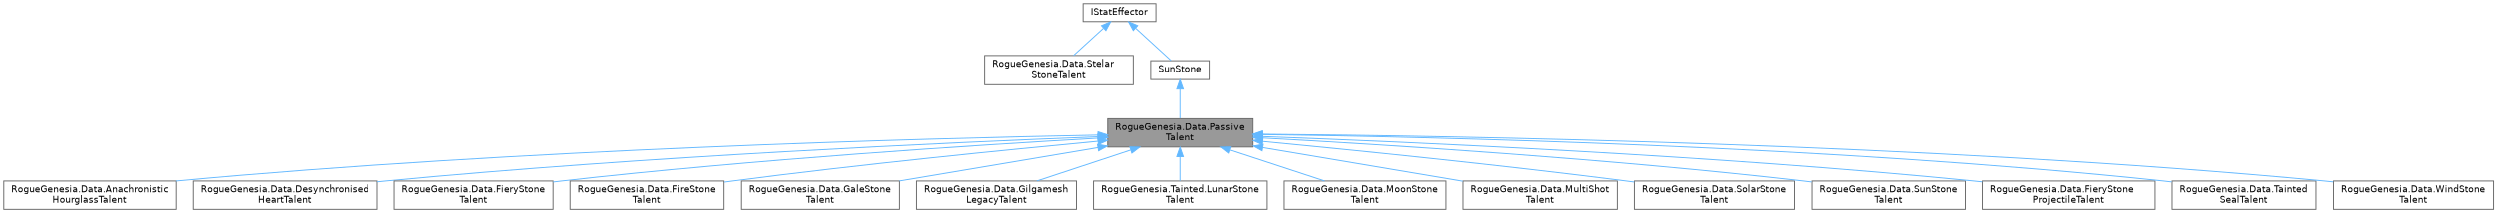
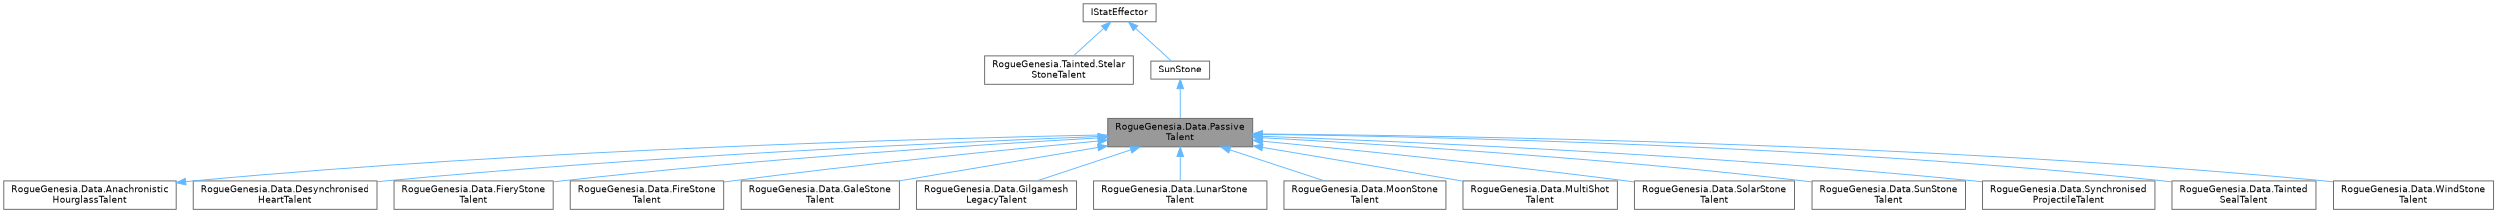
node "RogueGenesia.Data.Stelar StoneTalent": label "RogueGenesia.Data.Stelar StoneTalent" -> "RogueGenesia.Tainted.Stelar StoneTalent"
edge "RogueGenesia.Data.Anachronistic HourglassTalent" -> "RogueGenesia.Data.Passive Talent": reversed
node "RogueGenesia.Tainted.LunarStone Talent": label "RogueGenesia.Tainted.LunarStone Talent" -> "RogueGenesia.Data.LunarStone Talent"
node "RogueGenesia.Data.FieryStone ProjectileTalent": label "RogueGenesia.Data.FieryStone ProjectileTalent" -> "RogueGenesia.Data.Synchronised ProjectileTalent"
